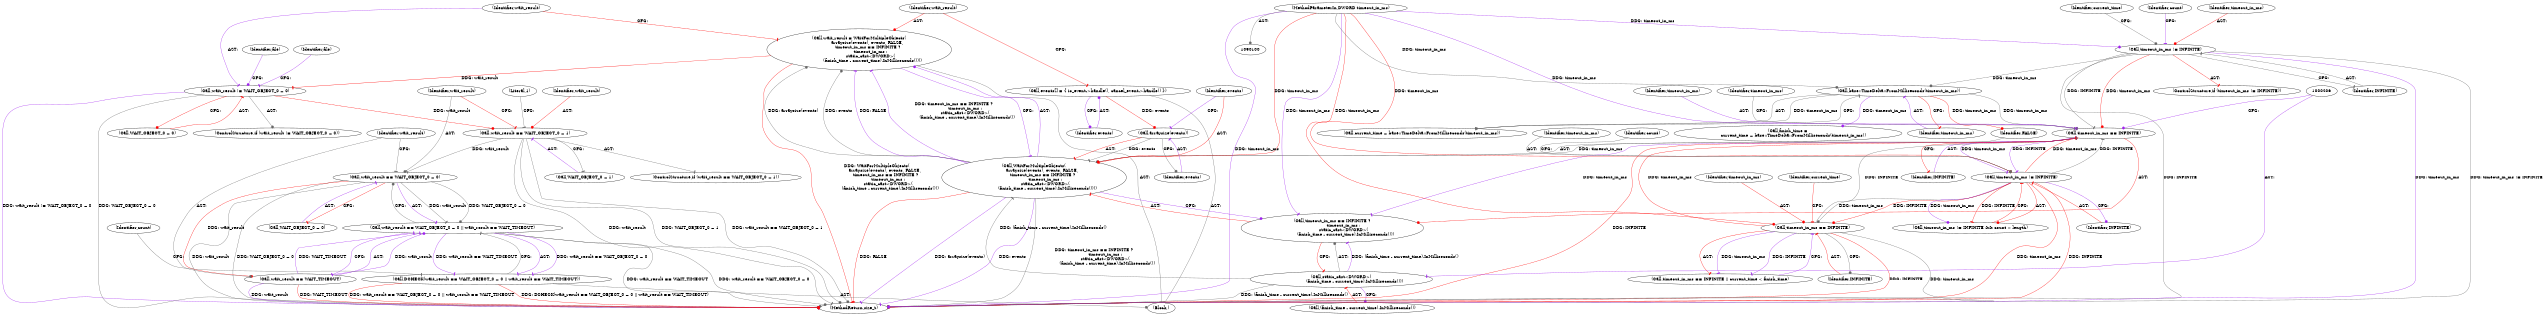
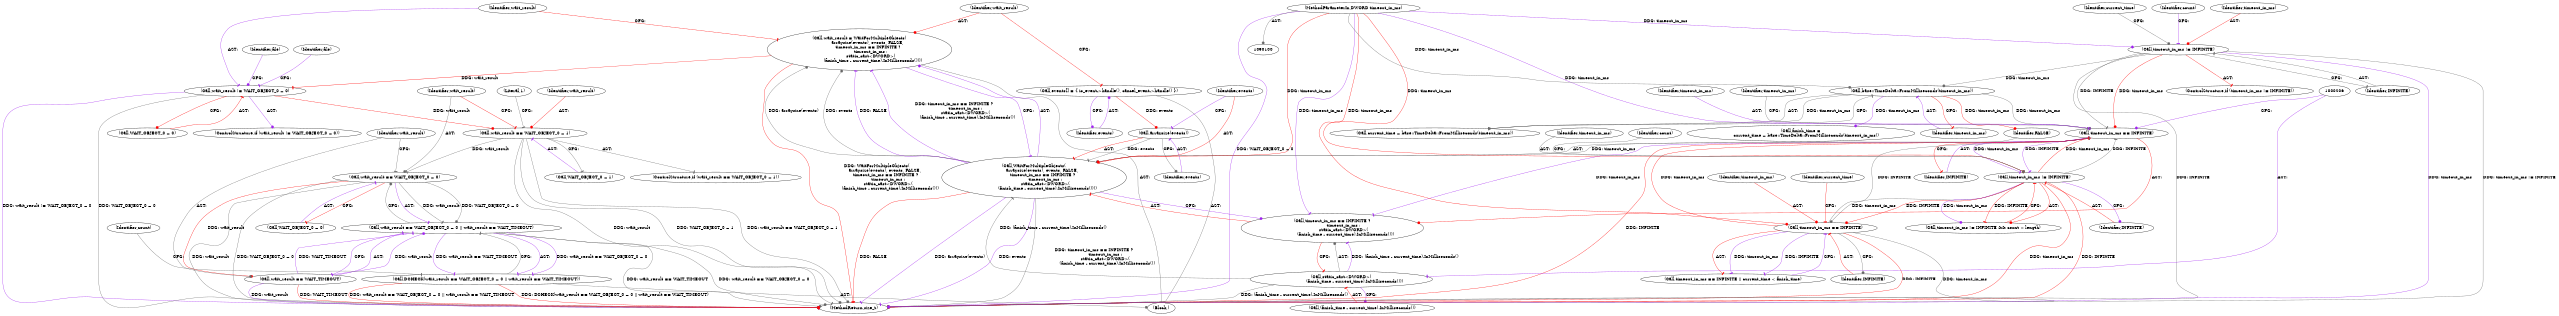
edge "(Call,wait_result != WAIT_OBJECT_0 + 0)" -> "(ControlStructure,if (wait_result != WAIT_OBJECT_0 + 0))": color gray40 -> purple
edge "(MethodParameterIn,DWORD timeout_in_ms)" -> "(MethodReturn,size_t)": label "DDG: timeout_in_ms" -> "DDG: WAIT_OBJECT_0 + 0"
